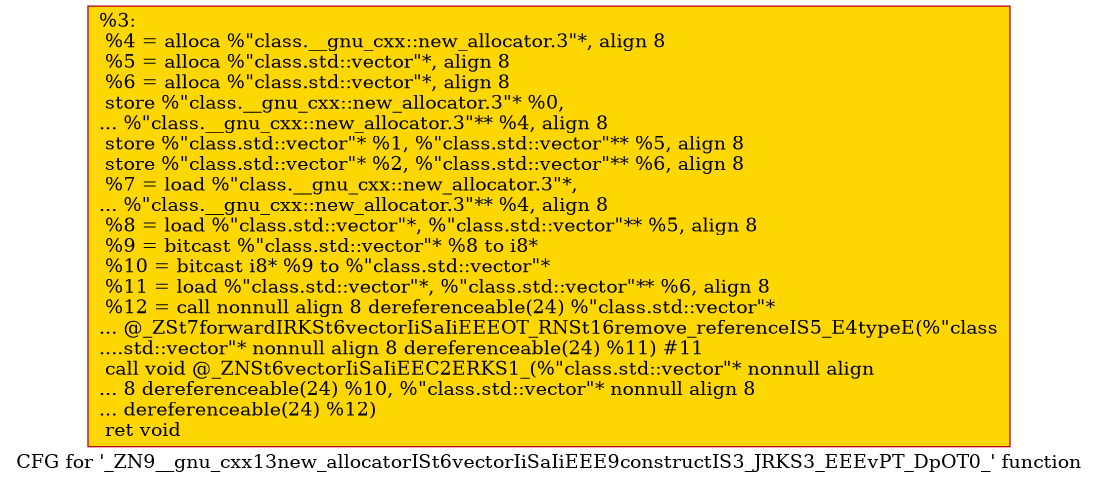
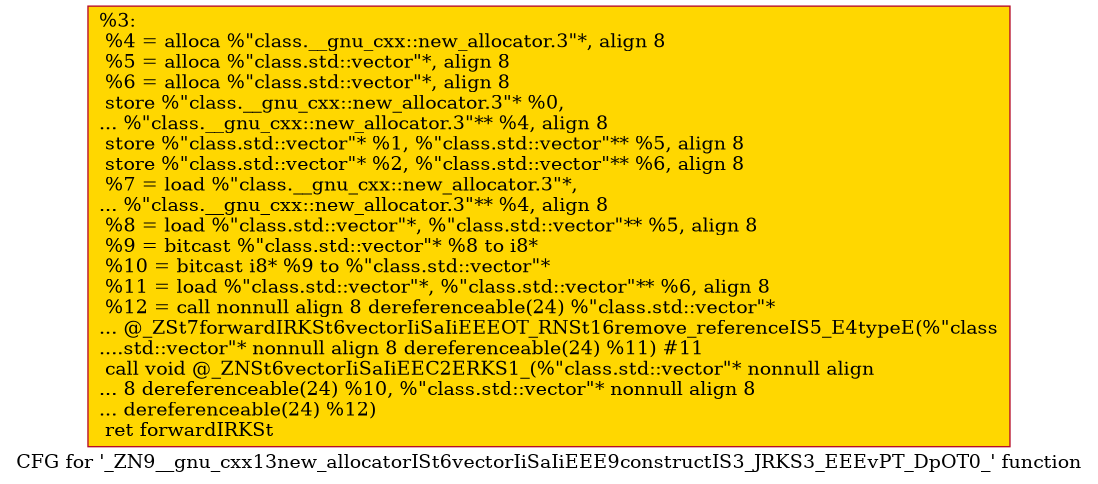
node "%3:": text "ret void" -> "ret forwardIRKSt"
